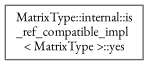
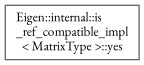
node "MatrixType::internal::is _ref_compatible_impl < MatrixType >::yes": label "MatrixType::internal::is _ref_compatible_impl < MatrixType >::yes" -> "Eigen::internal::is _ref_compatible_impl < MatrixType >::yes"
